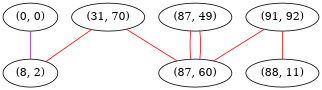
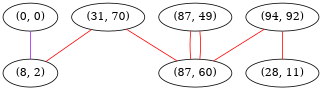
node "(91, 92)": label "(91, 92)" -> "(94, 92)"
node "(88, 11)": label "(88, 11)" -> "(28, 11)"
